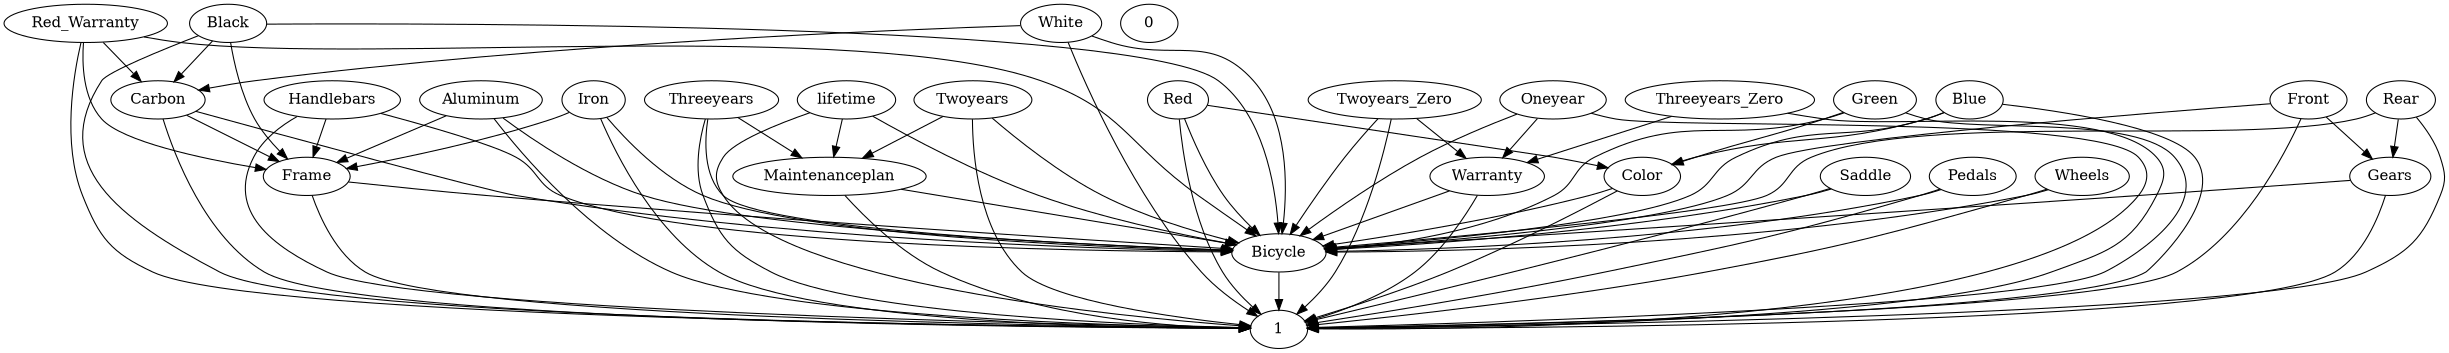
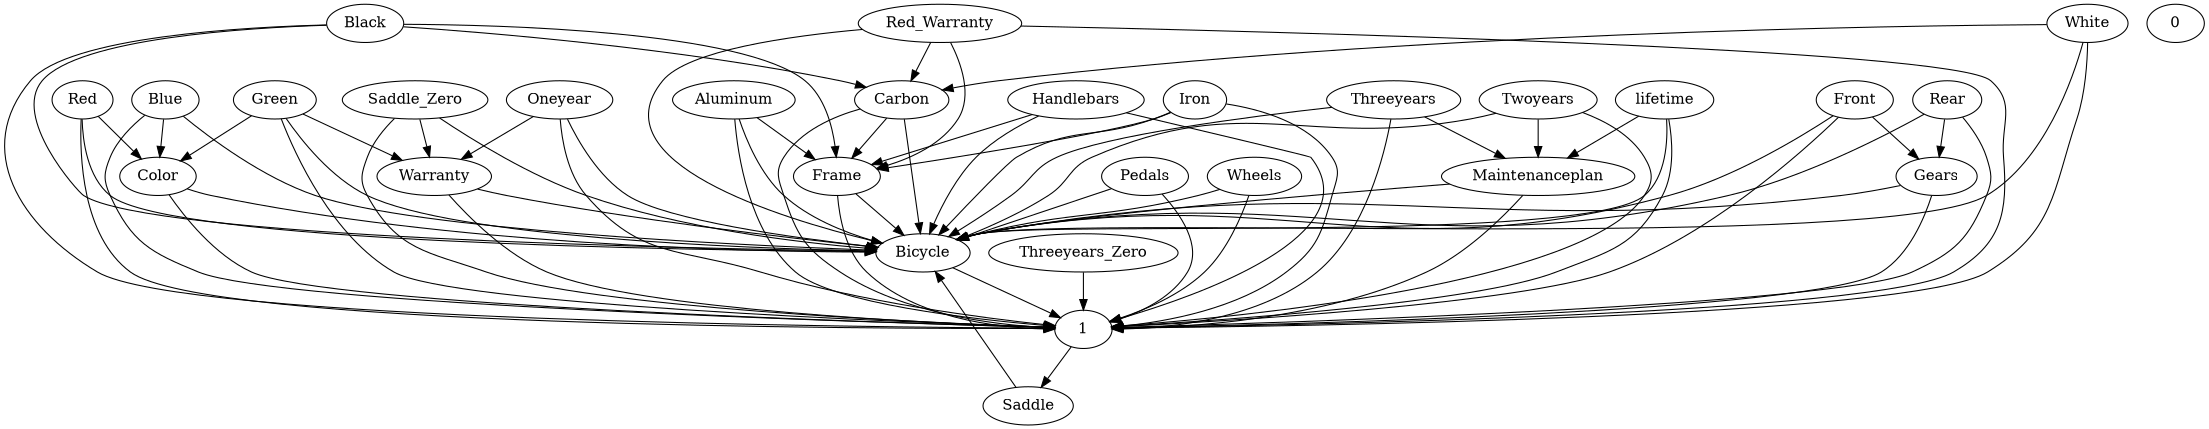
node "Twoyears_Zero": label "Twoyears_Zero" -> "Saddle_Zero"
edge "Threeyears_Zero" -> "Warranty": now "Green" -> "Warranty"
edge "Saddle" -> "1": reversed
